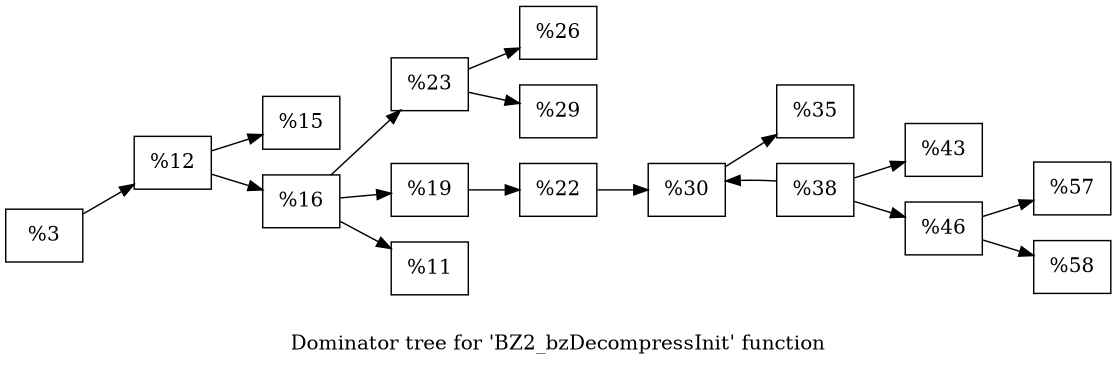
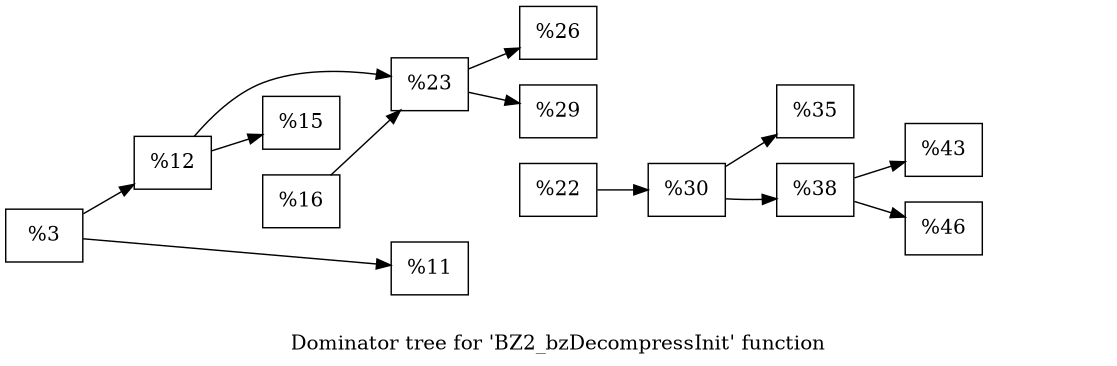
edge "%12" -> "%16": now "%12" -> "%23"
edge "%38" -> "%30": reversed
node "%57": removed
node "%19": removed
edge "%16" -> "%11": now "%3" -> "%11"
node "%58": removed
